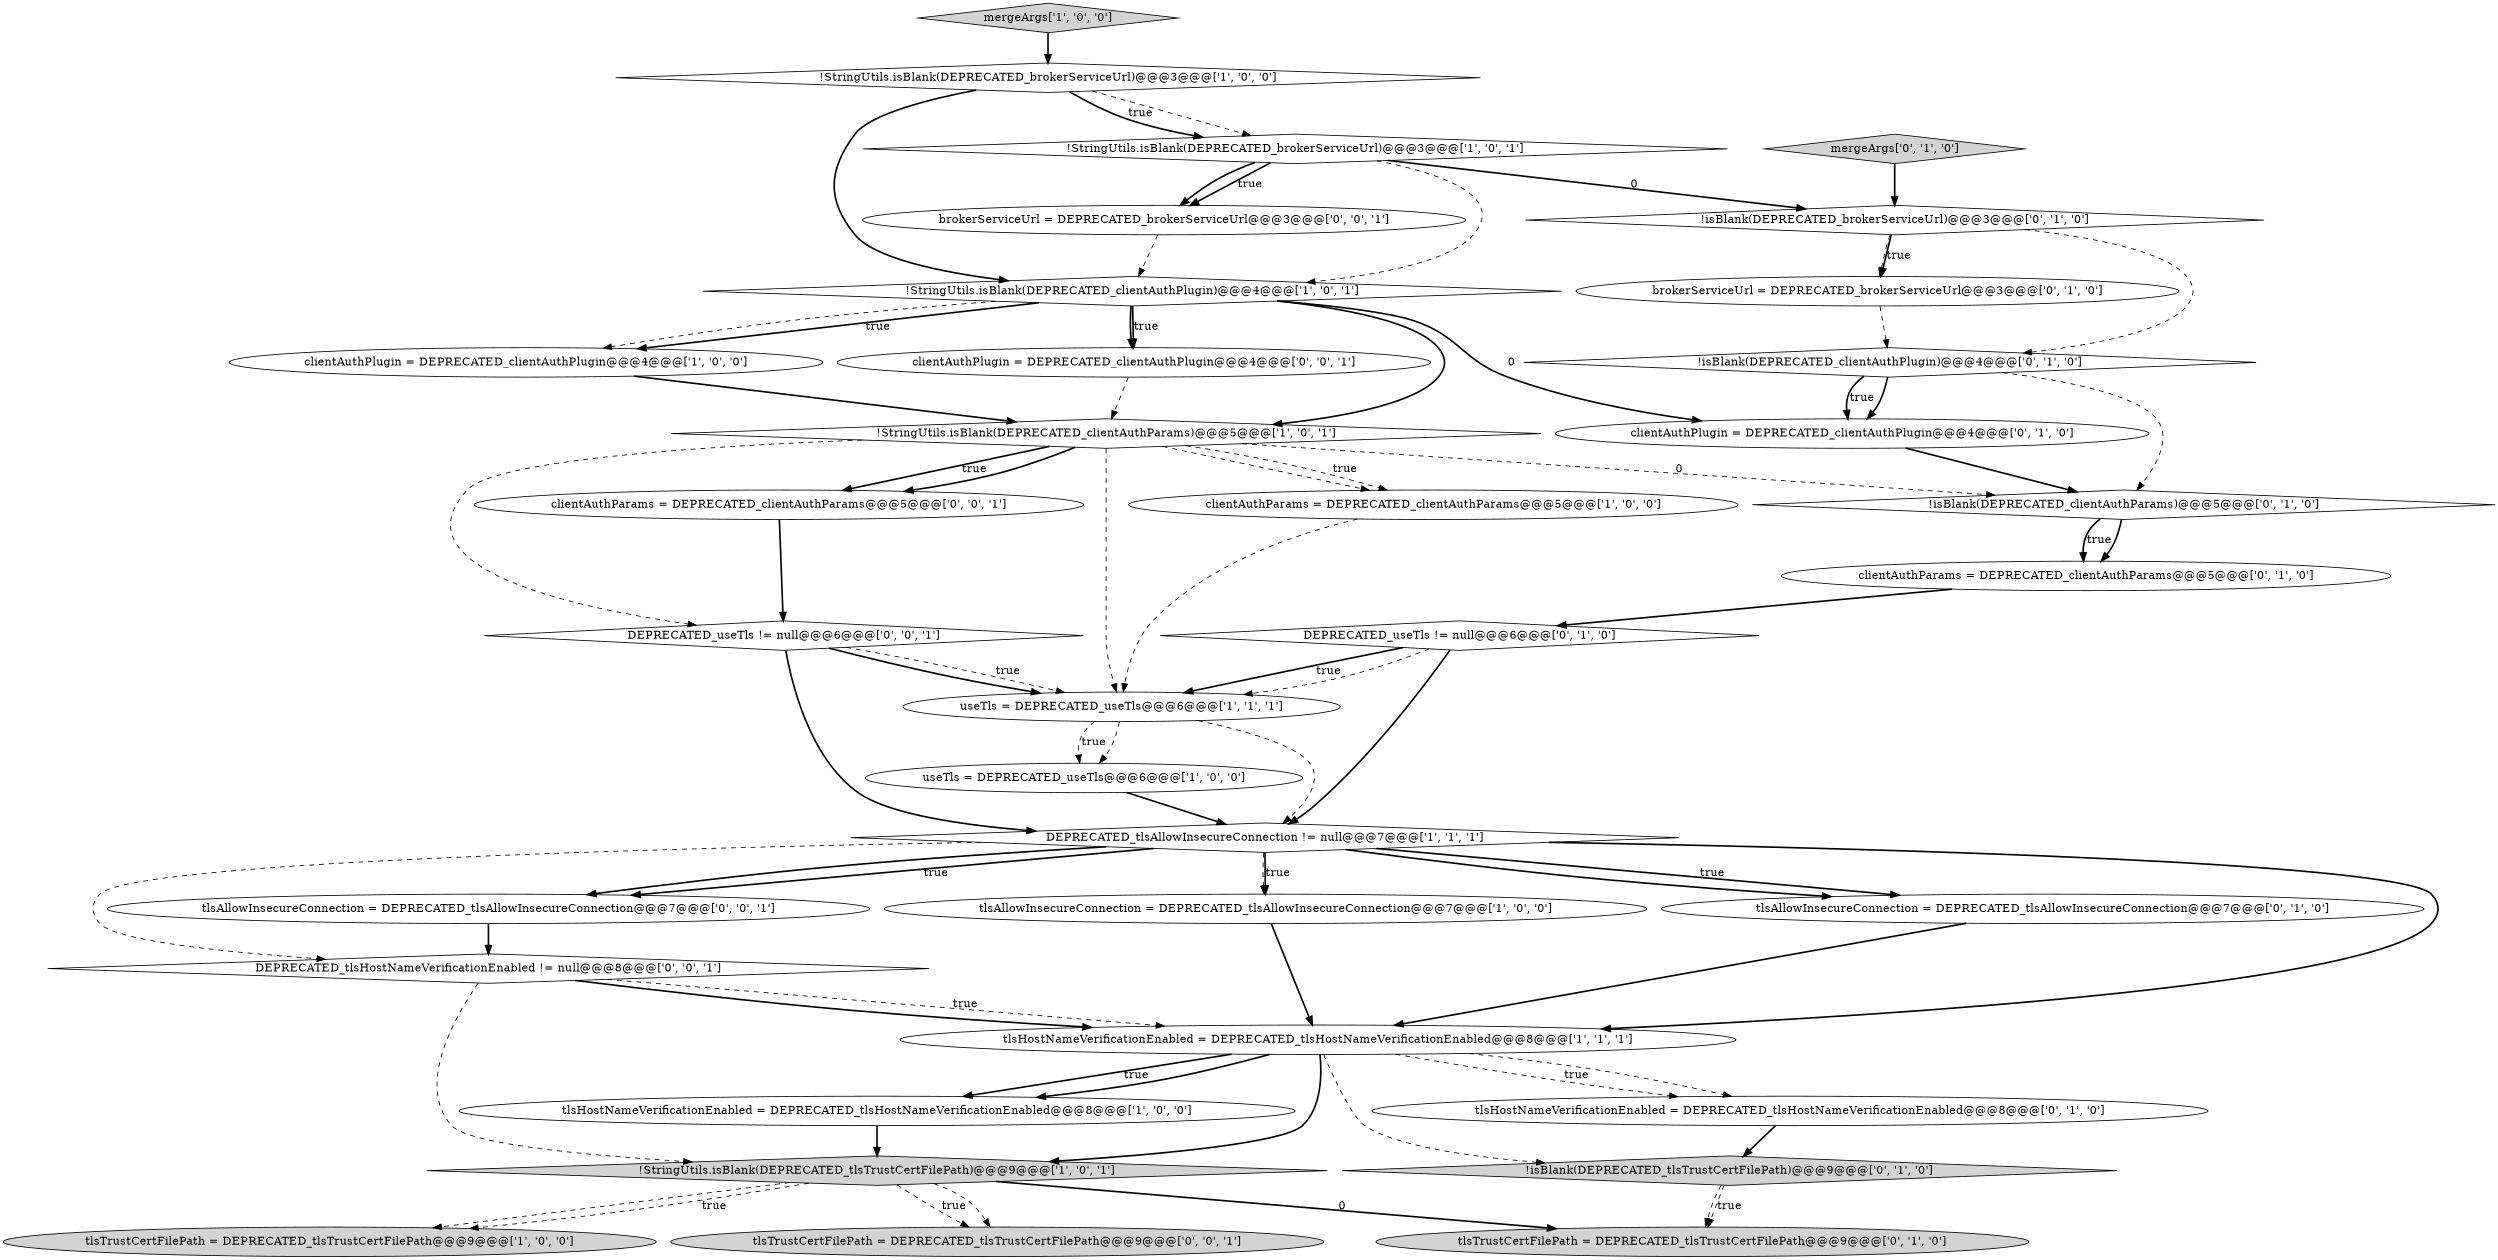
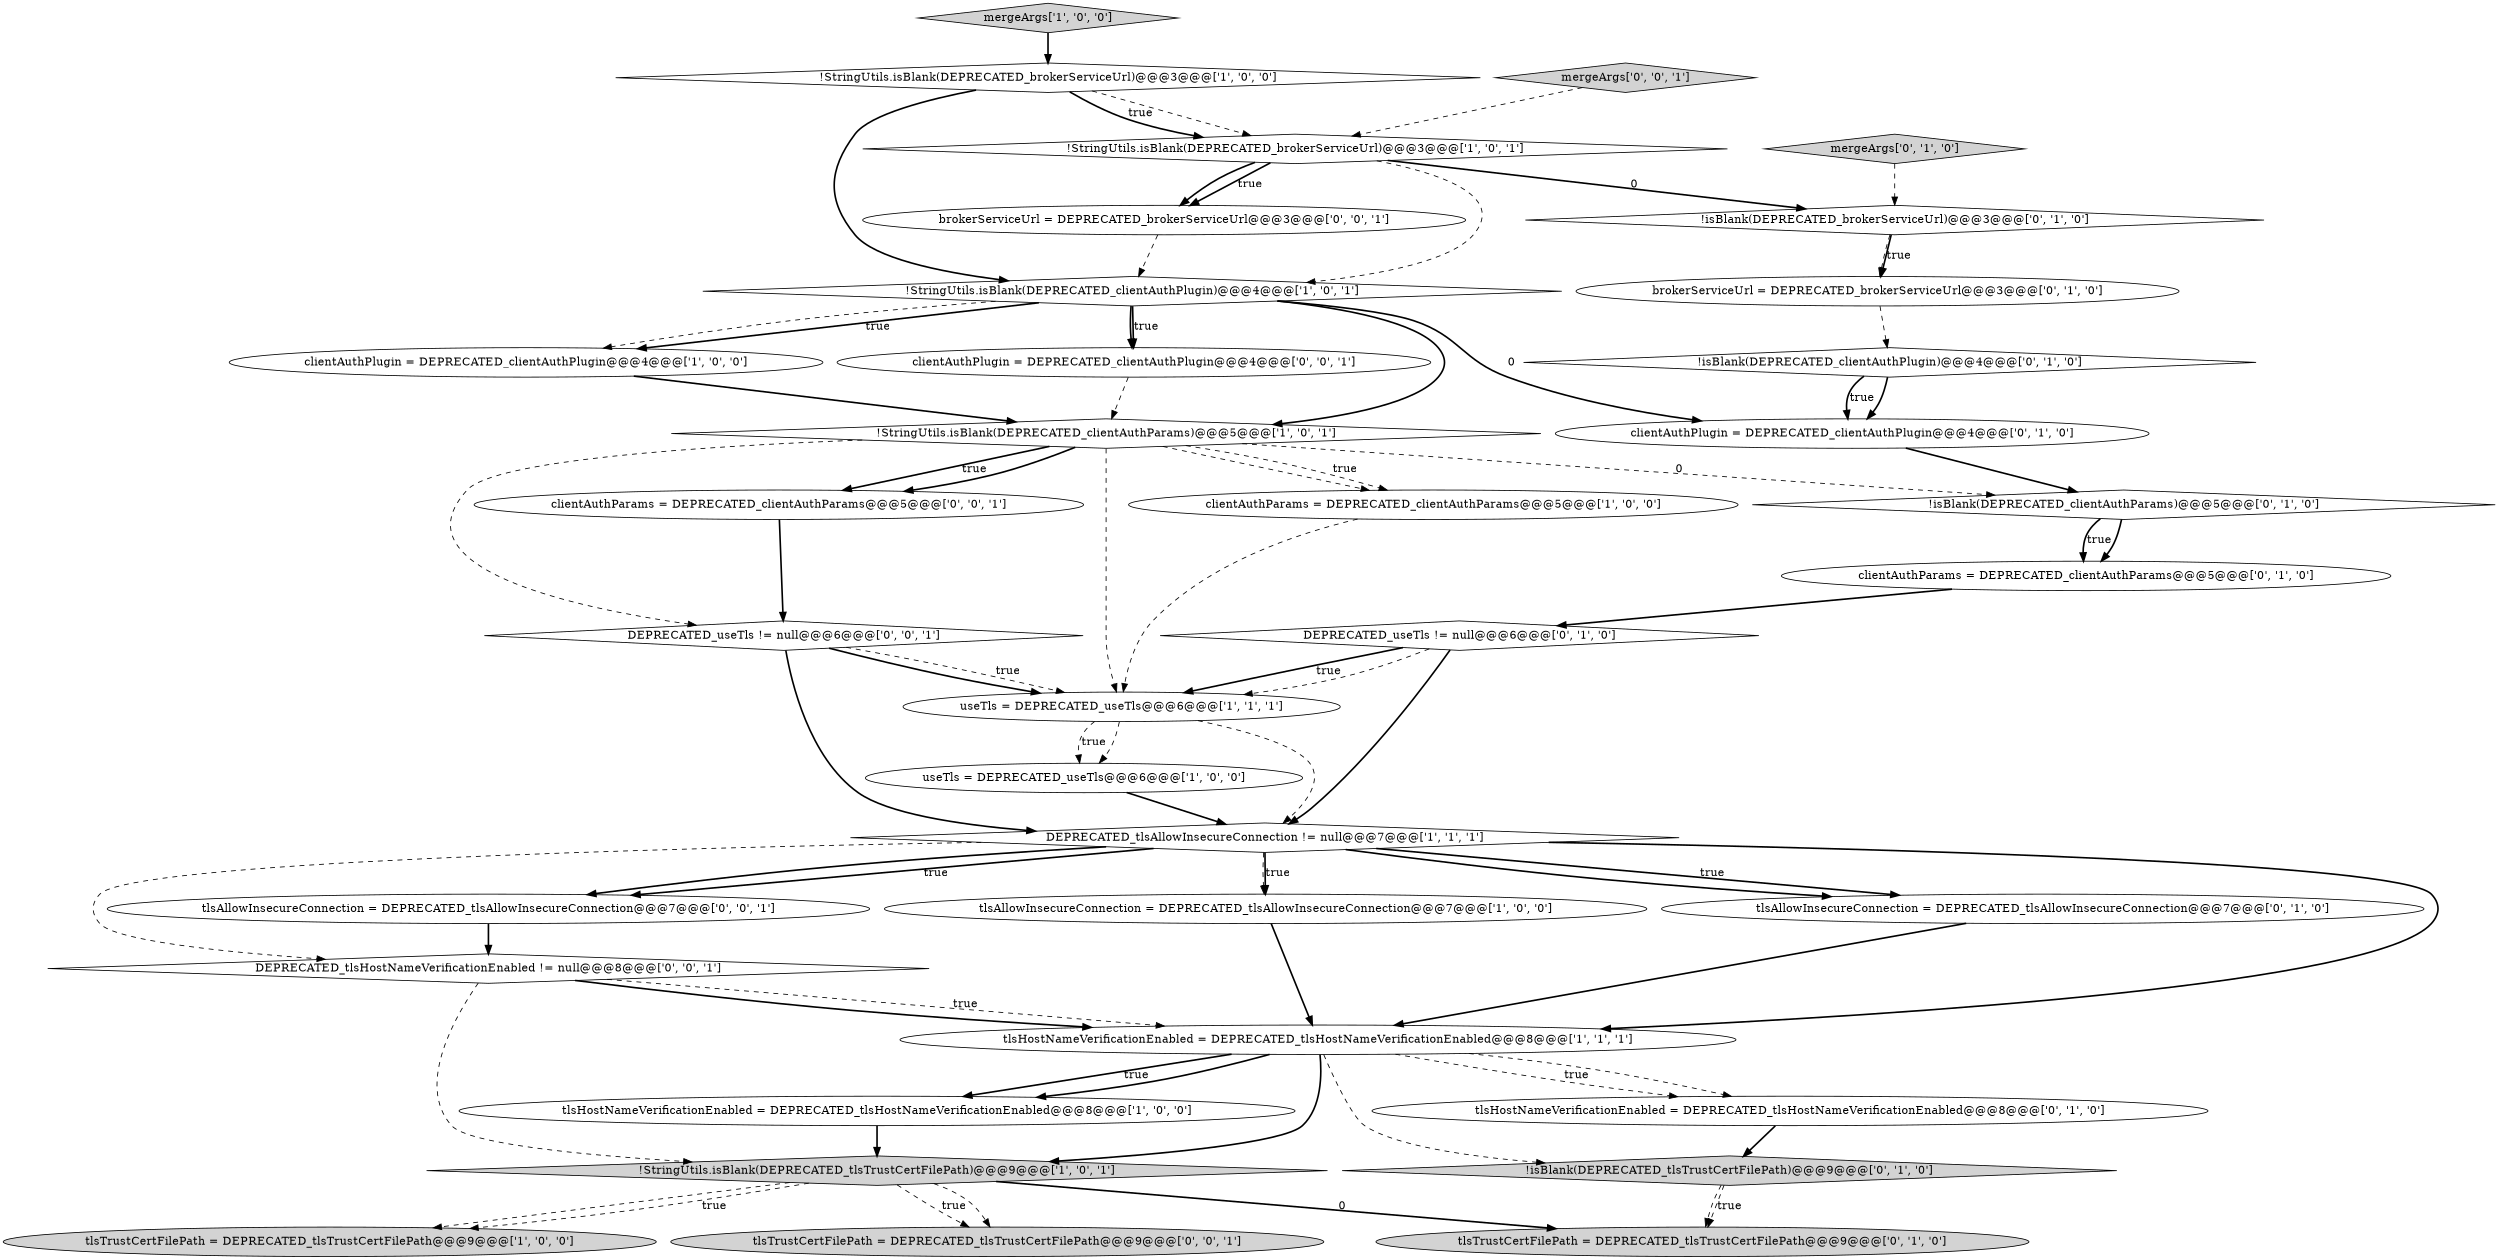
node "mergeArgs['0', '0', '1']": added
edge "mergeArgs['0', '1', '0']" -> "!isBlank(DEPRECATED_brokerServiceUrl)@@@3@@@['0', '1', '0']": style bold -> dashed
edge "!isBlank(DEPRECATED_brokerServiceUrl)@@@3@@@['0', '1', '0']" -> "!isBlank(DEPRECATED_clientAuthPlugin)@@@4@@@['0', '1', '0']": removed
edge "!isBlank(DEPRECATED_clientAuthPlugin)@@@4@@@['0', '1', '0']" -> "!isBlank(DEPRECATED_clientAuthParams)@@@5@@@['0', '1', '0']": removed
